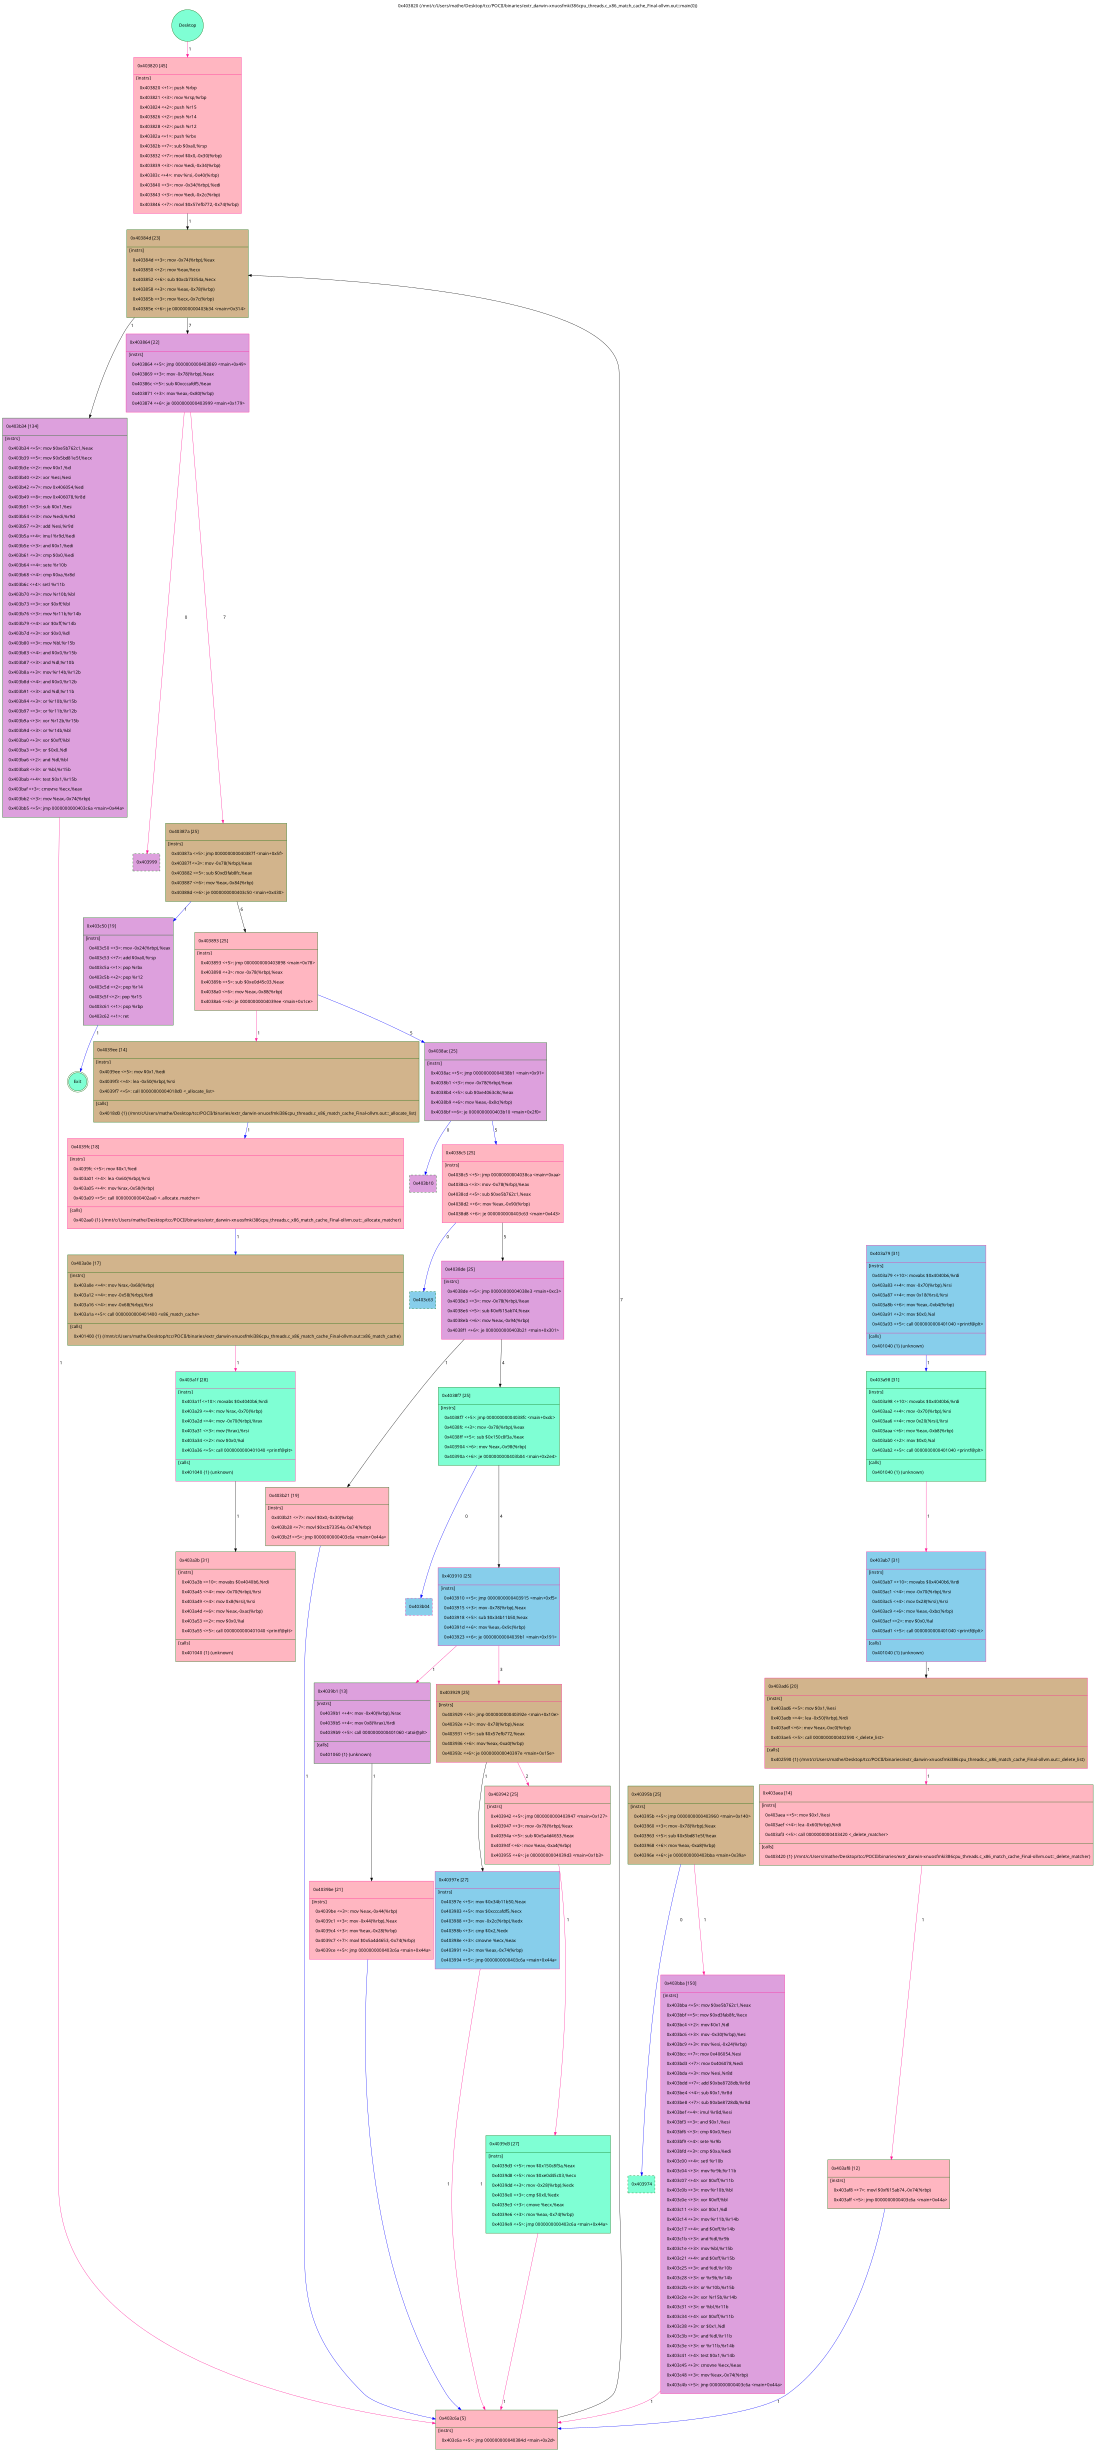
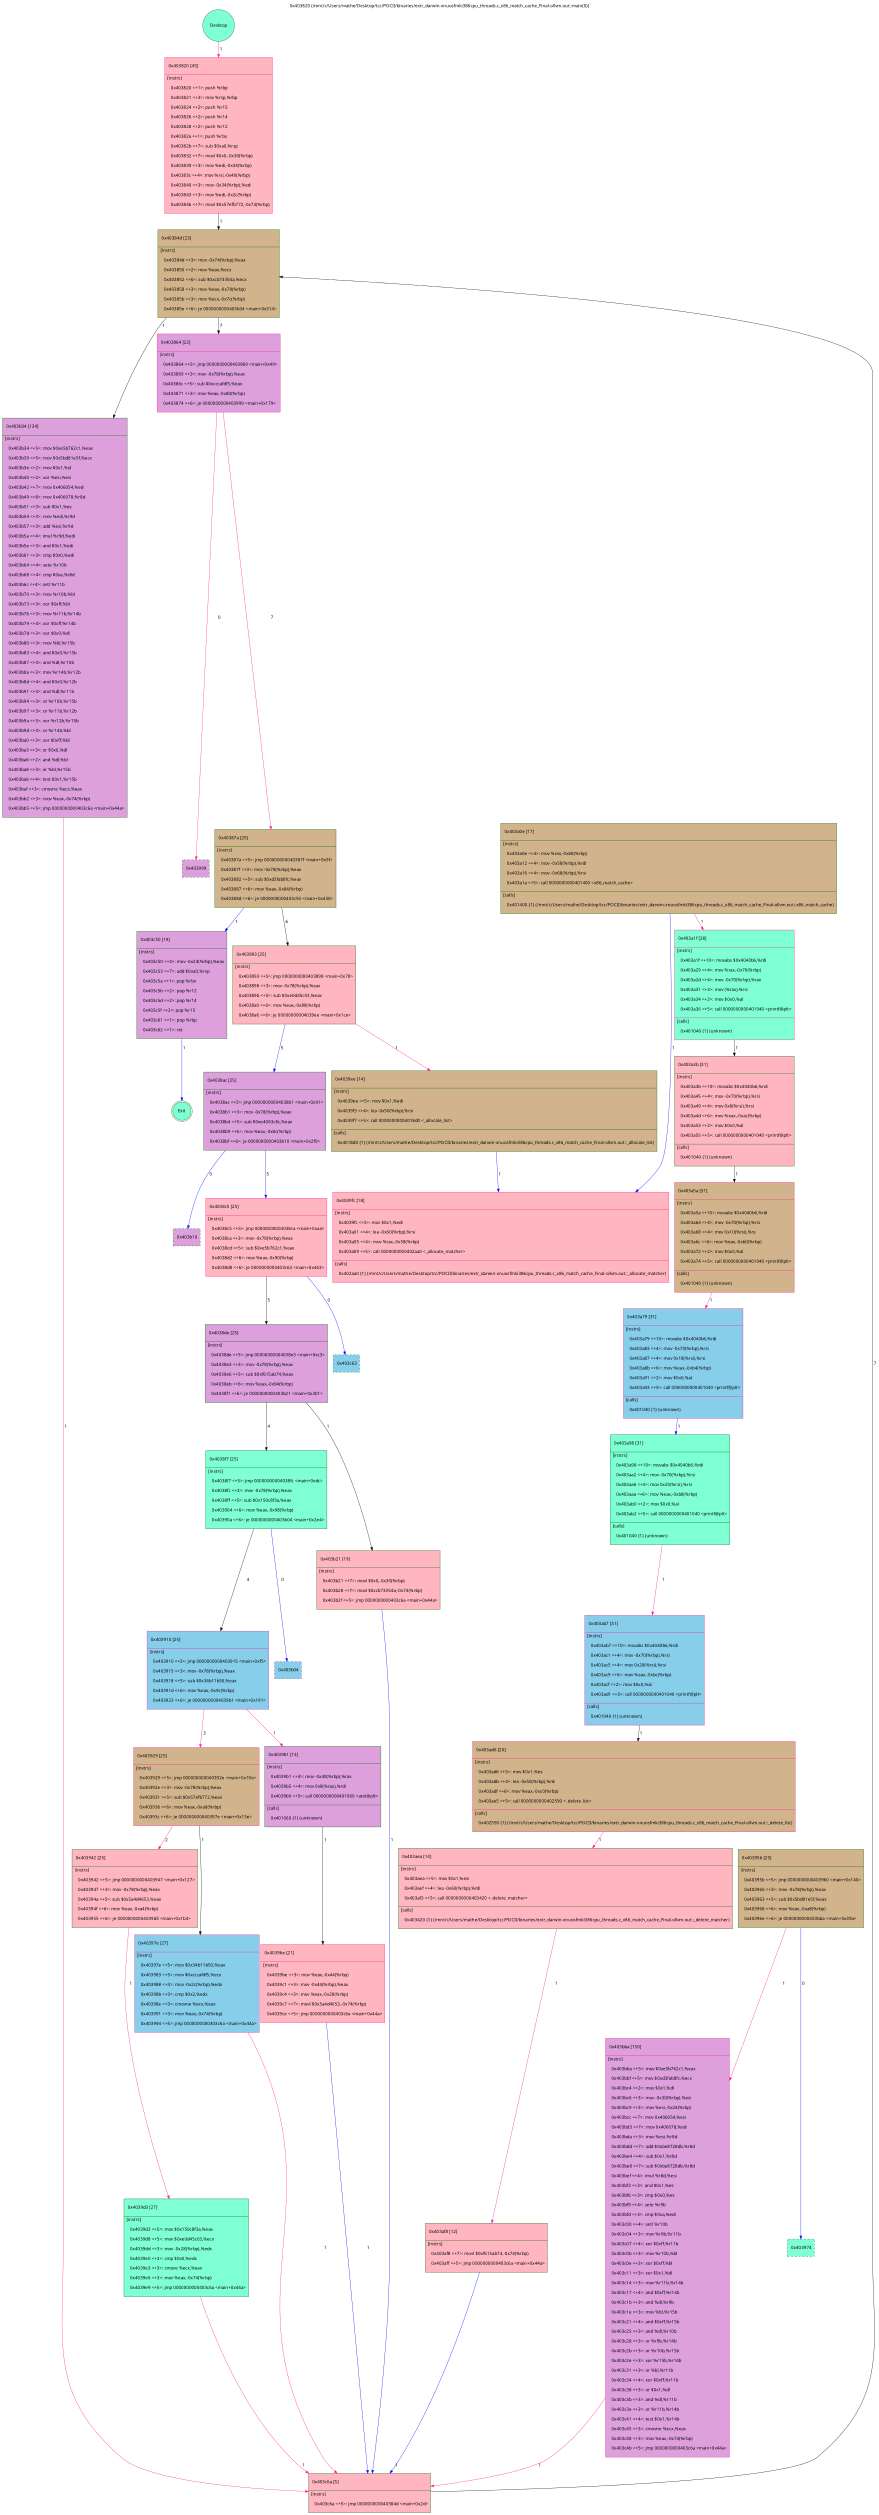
node "0x403a5a [31]": added
edge "0x4039fc [18]" -> "0x403a0e [17]": reversed
node "0x4038de [25]": color deeppink -> darkgreen
